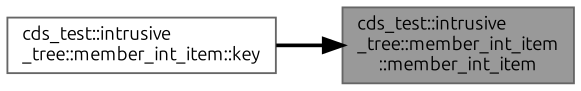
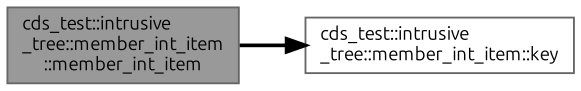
edge "cds_test::intrusive _tree::member_int_item::key" -> "cds_test::intrusive _tree::member_int_item ::member_int_item": reversed
